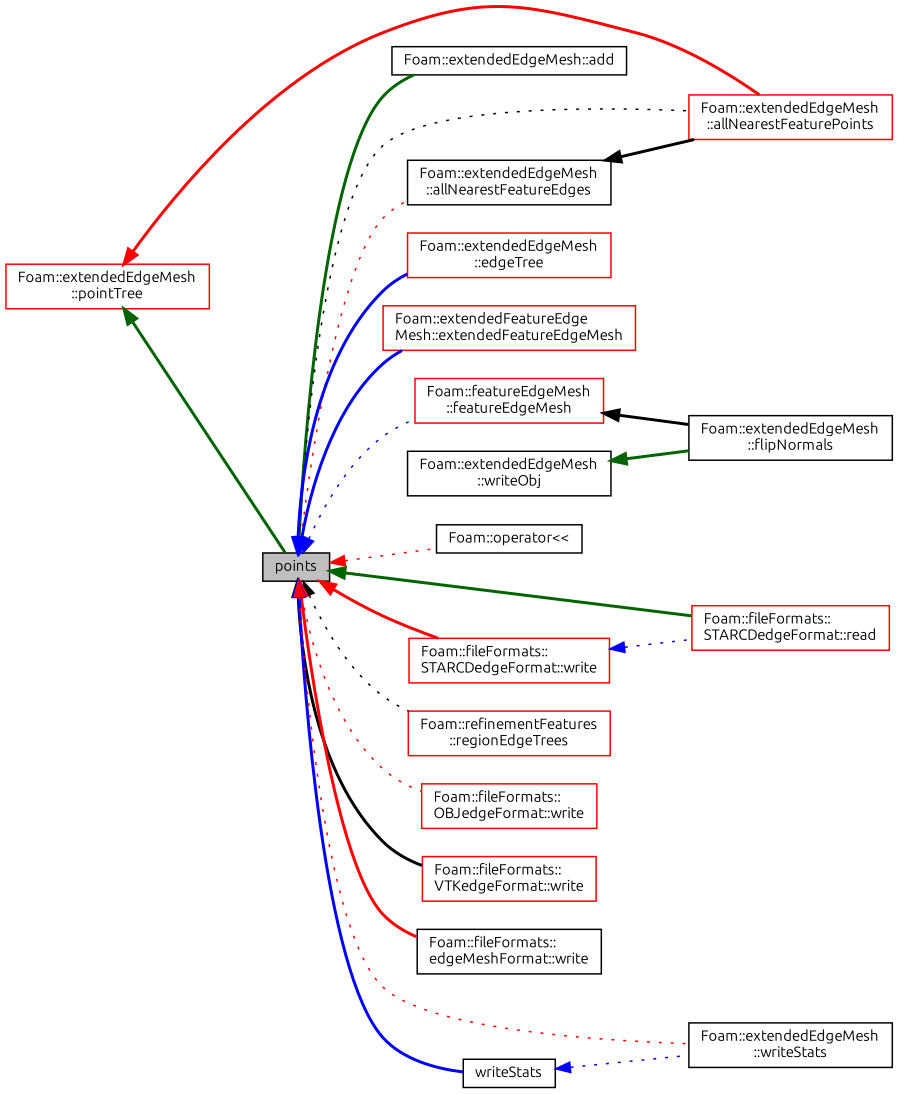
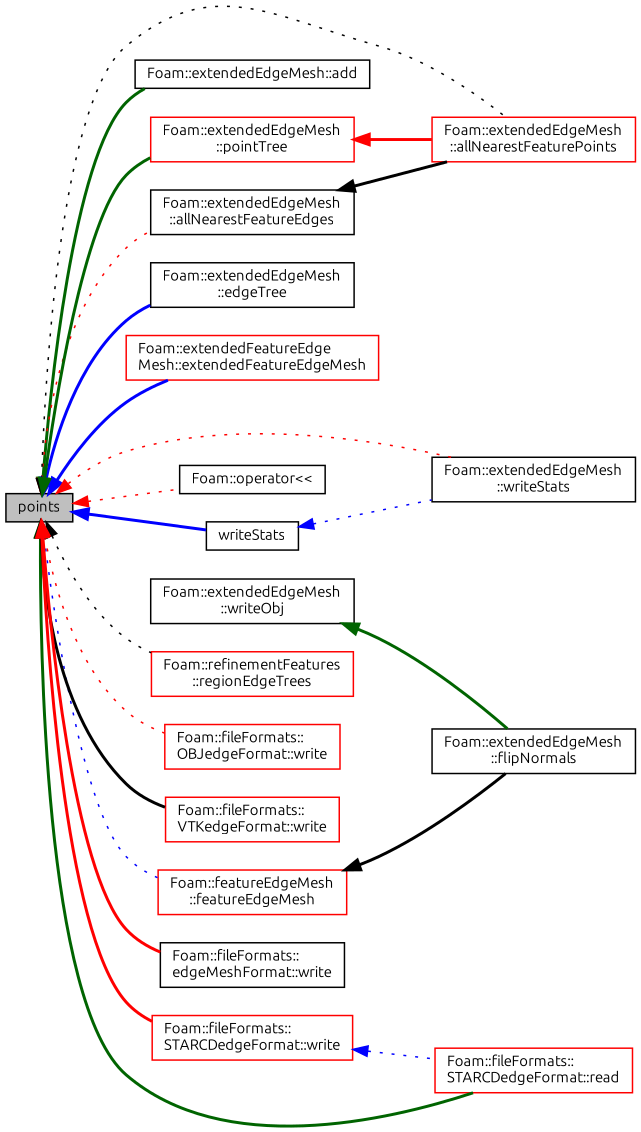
node "Foam::extendedEdgeMesh ::edgeTree": color red -> black
edge "points" -> "Foam::extendedEdgeMesh ::pointTree": reversed
